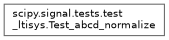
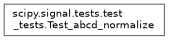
node "scipy.signal.tests.test _ltisys.Test_abcd_normalize": label "scipy.signal.tests.test _ltisys.Test_abcd_normalize" -> "scipy.signal.tests.test _tests.Test_abcd_normalize"
